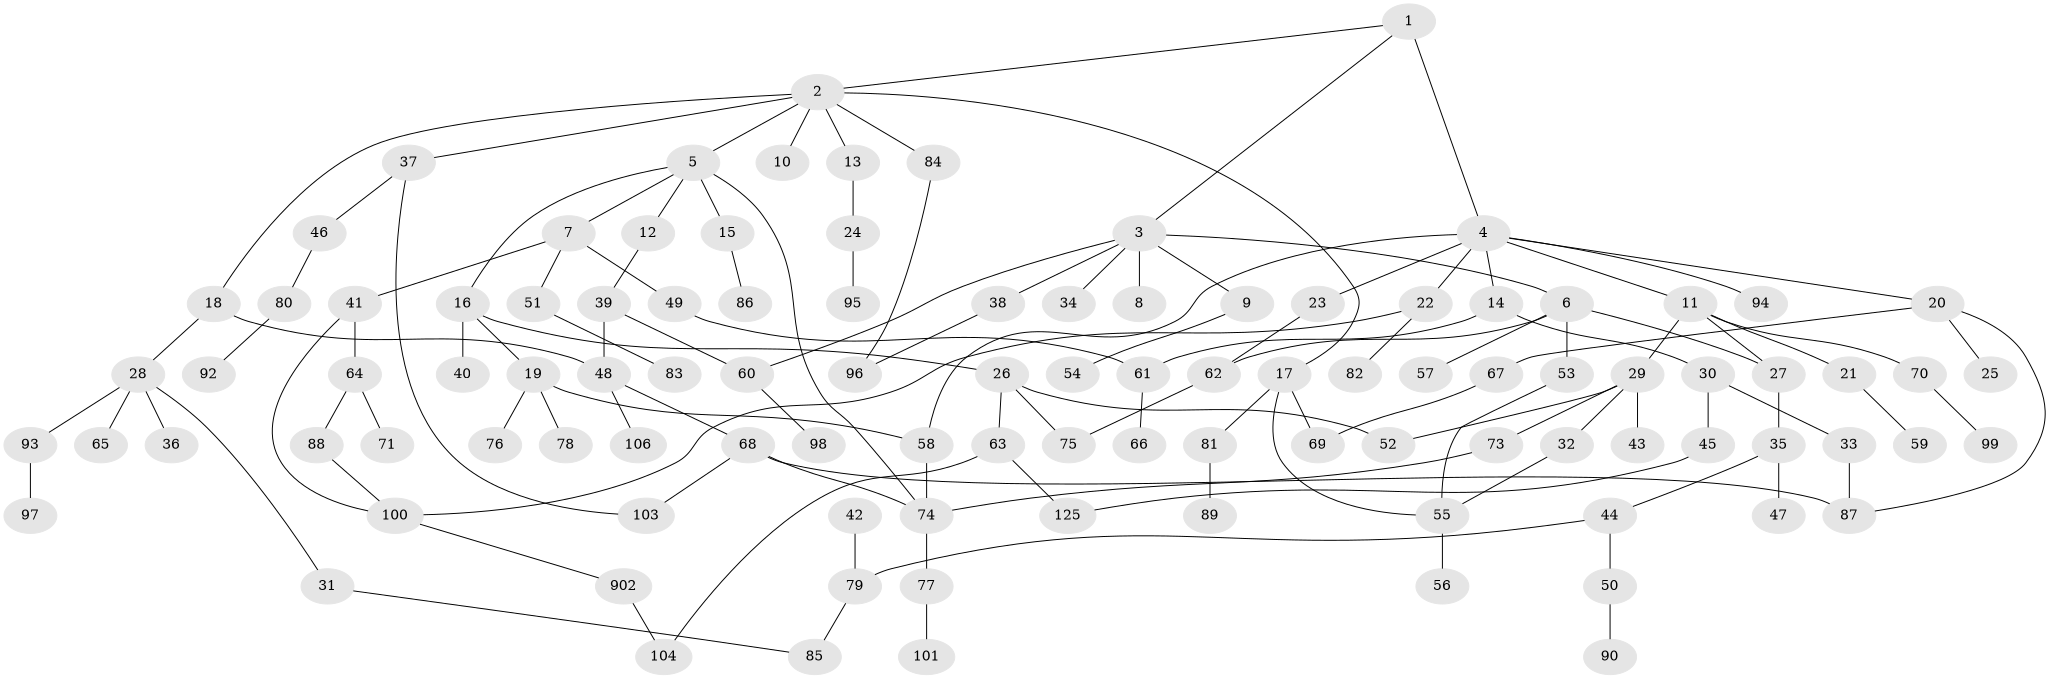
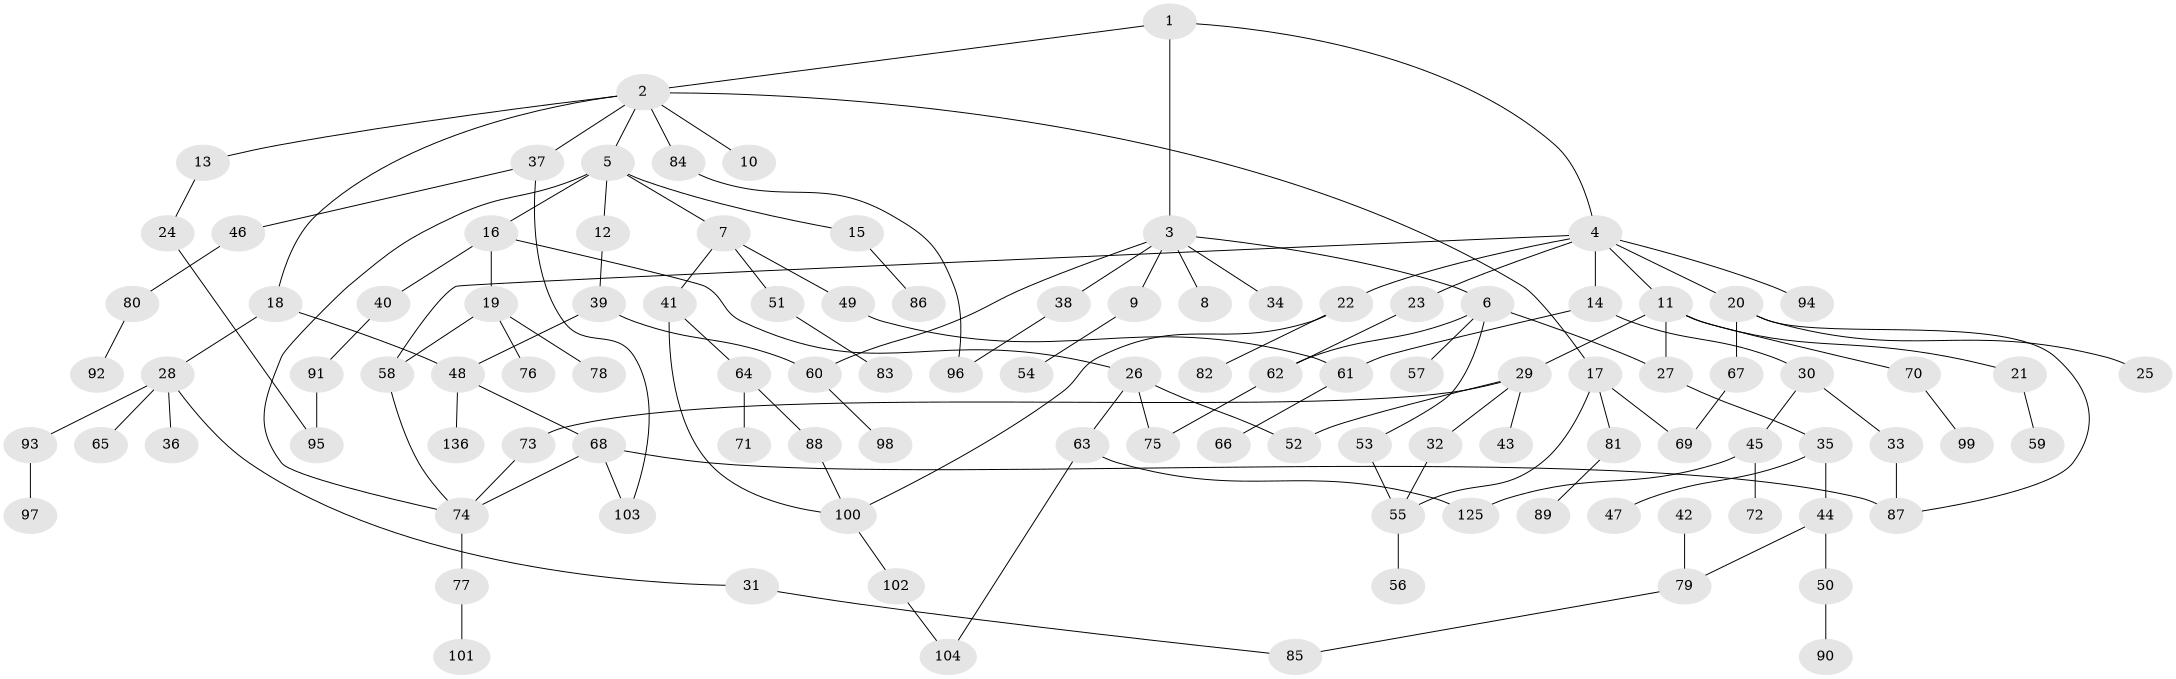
node "91": added
node "106": label "106" -> "136"
node "72": added
node "902": label "902" -> "102"
